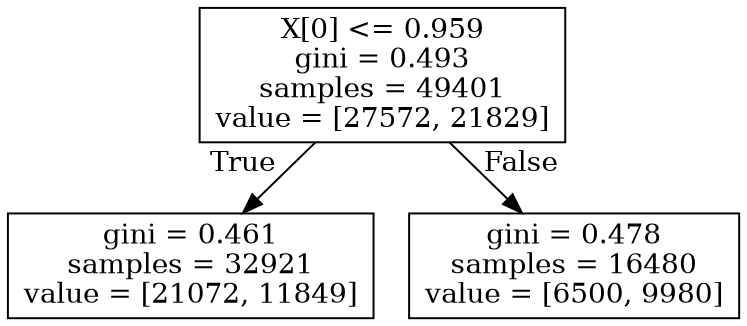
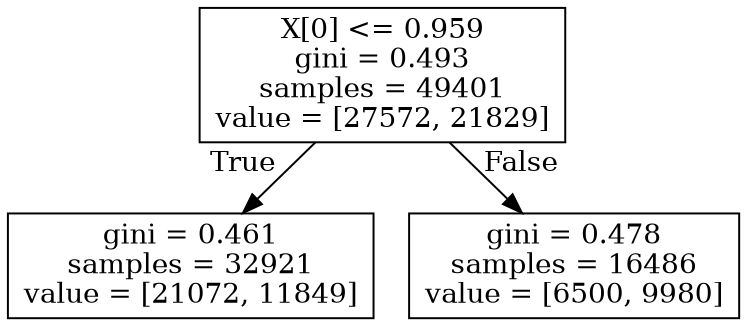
node "gini = 0.478 samples = 16480 value = [6500, 9980]": label "gini = 0.478 samples = 16480 value = [6500, 9980]" -> "gini = 0.478 samples = 16486 value = [6500, 9980]"
